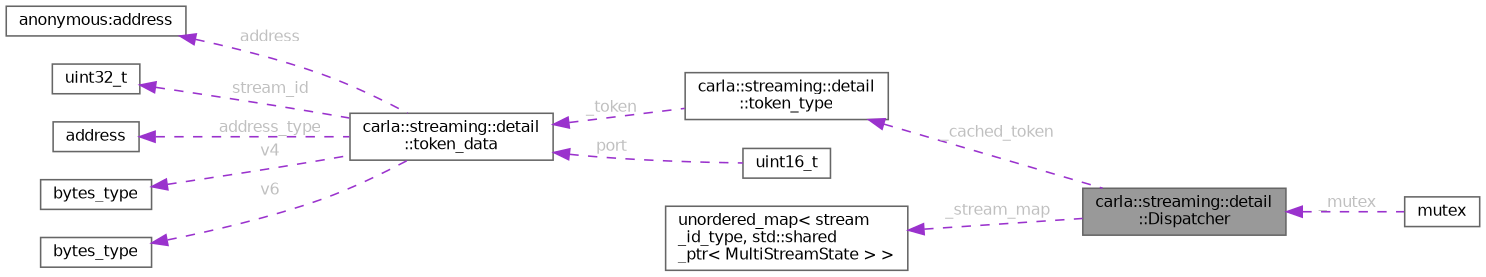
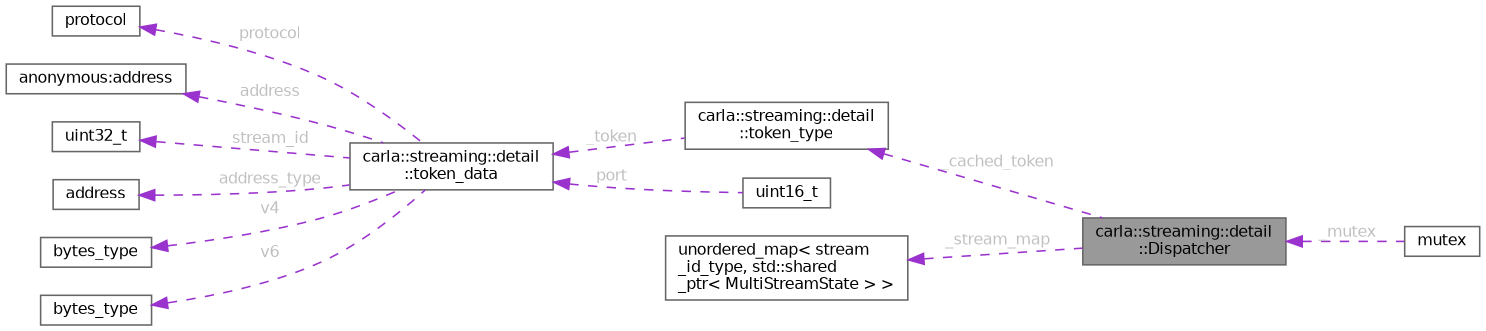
node "protocol": added
